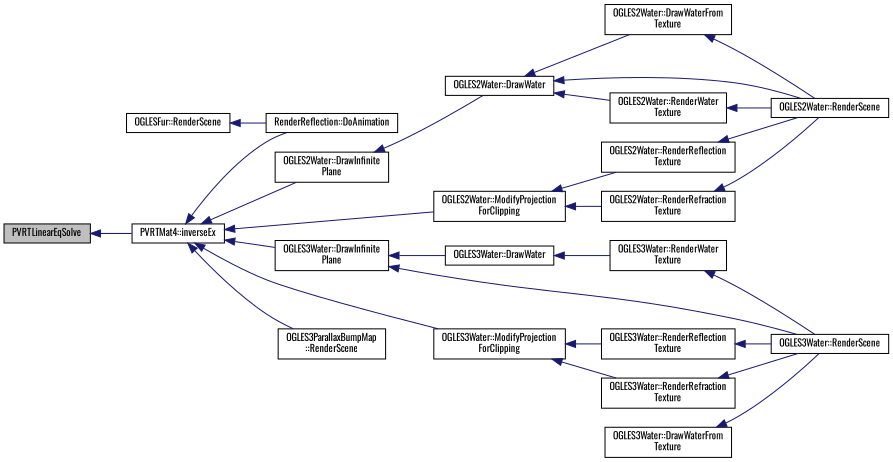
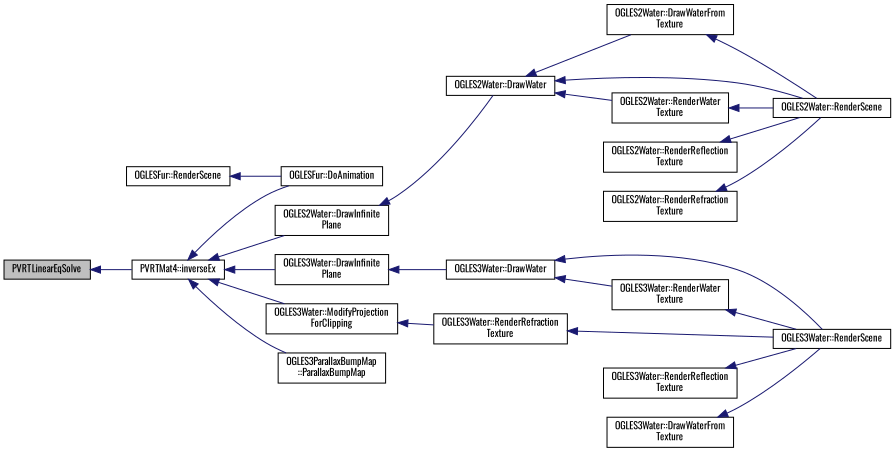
node "RenderReflection::DoAnimation": label "RenderReflection::DoAnimation" -> "OGLESFur::DoAnimation"
node "OGLES2Water::ModifyProjection ForClipping": removed
edge "OGLES3Water::RenderScene" -> "OGLES3Water::DrawInfinite Plane": now "OGLES3Water::RenderScene" -> "OGLES3Water::DrawWater"
node "OGLES3ParallaxBumpMap ::RenderScene": label "OGLES3ParallaxBumpMap ::RenderScene" -> "OGLES3ParallaxBumpMap ::ParallaxBumpMap"
edge "OGLES3Water::RenderReflection Texture" -> "OGLES3Water::ModifyProjection ForClipping": removed
